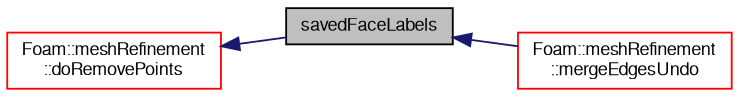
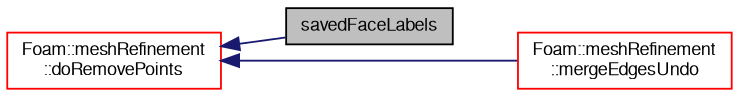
edge "Foam::meshRefinement ::mergeEdgesUndo" -> "savedFaceLabels": now "Foam::meshRefinement ::mergeEdgesUndo" -> "Foam::meshRefinement ::doRemovePoints"
